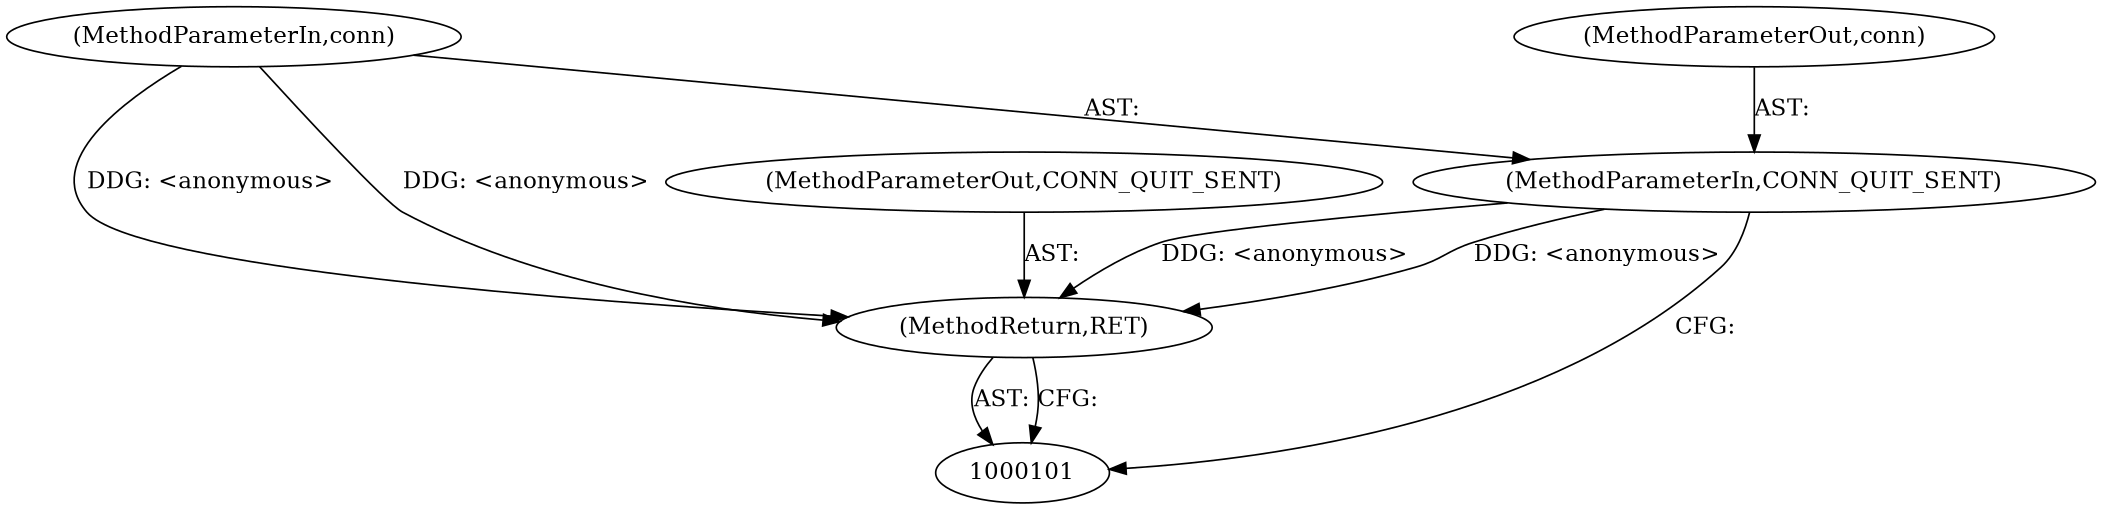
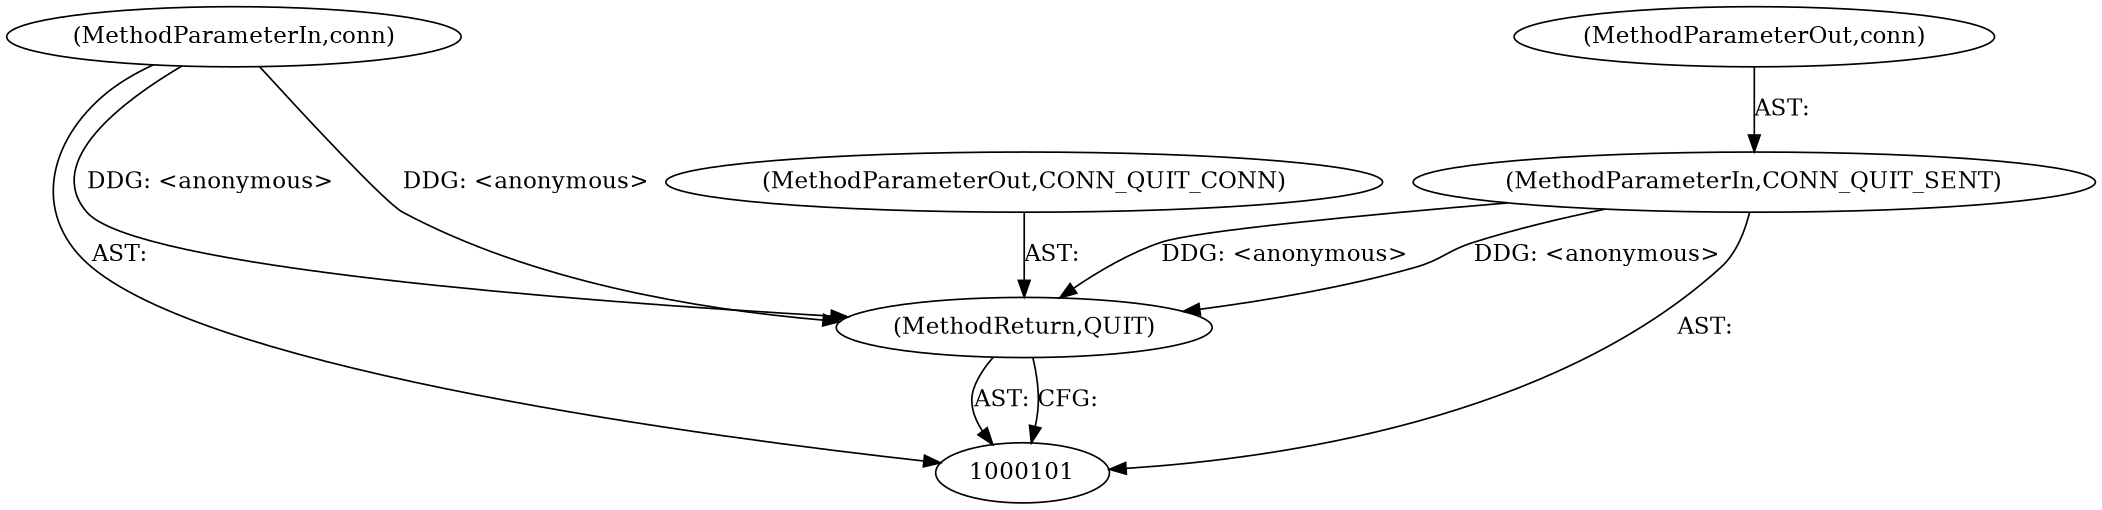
edge "(MethodParameterIn,conn)" -> "(MethodParameterIn,CONN_QUIT_SENT)": now "(MethodParameterIn,conn)" -> "1000101"
node "(MethodParameterOut,CONN_QUIT_SENT)": label "(MethodParameterOut,CONN_QUIT_SENT)" -> "(MethodParameterOut,CONN_QUIT_CONN)"
node "(MethodReturn,RET)": label "(MethodReturn,RET)" -> "(MethodReturn,QUIT)"
edge "(MethodParameterIn,CONN_QUIT_SENT)" -> "1000101": label "CFG: " -> "AST: "
